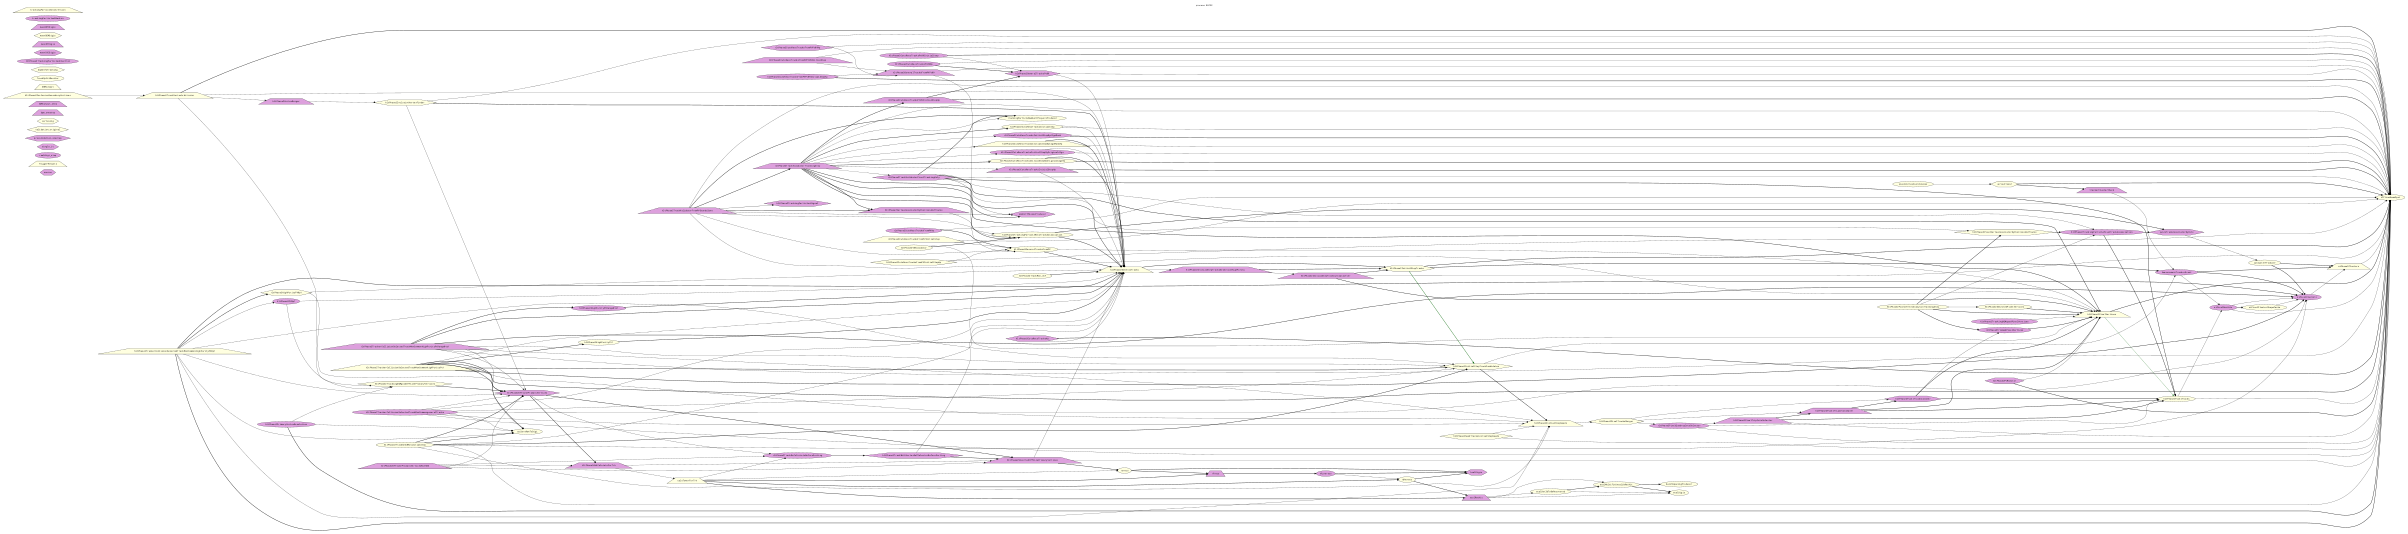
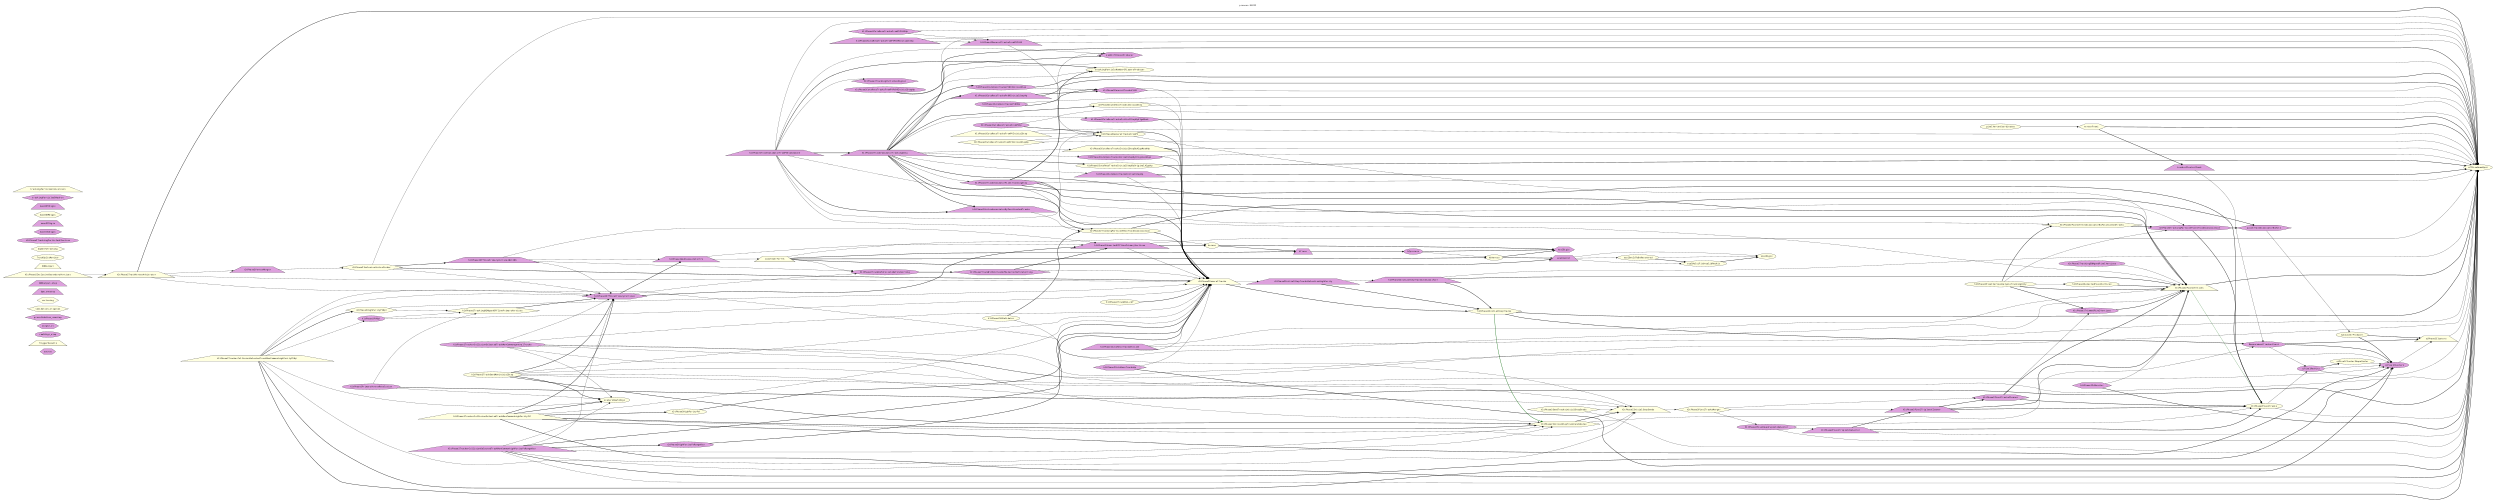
node "trackingParticlesBHadron": shape ellipse -> hexagon
edge "hltPhase2TrackValidatorTrackingOnly" -> "hltPhase2CutsRecoTracksPt09InitialStep": added
edge "hltPhase2InclusiveVertexFinder" -> "hltPhase2OfflinePrimaryVerticesWithBS": added
node "hltPhase2CutsRecoTracksBtvLike": added
node "bunchSpacingProducer": removed
